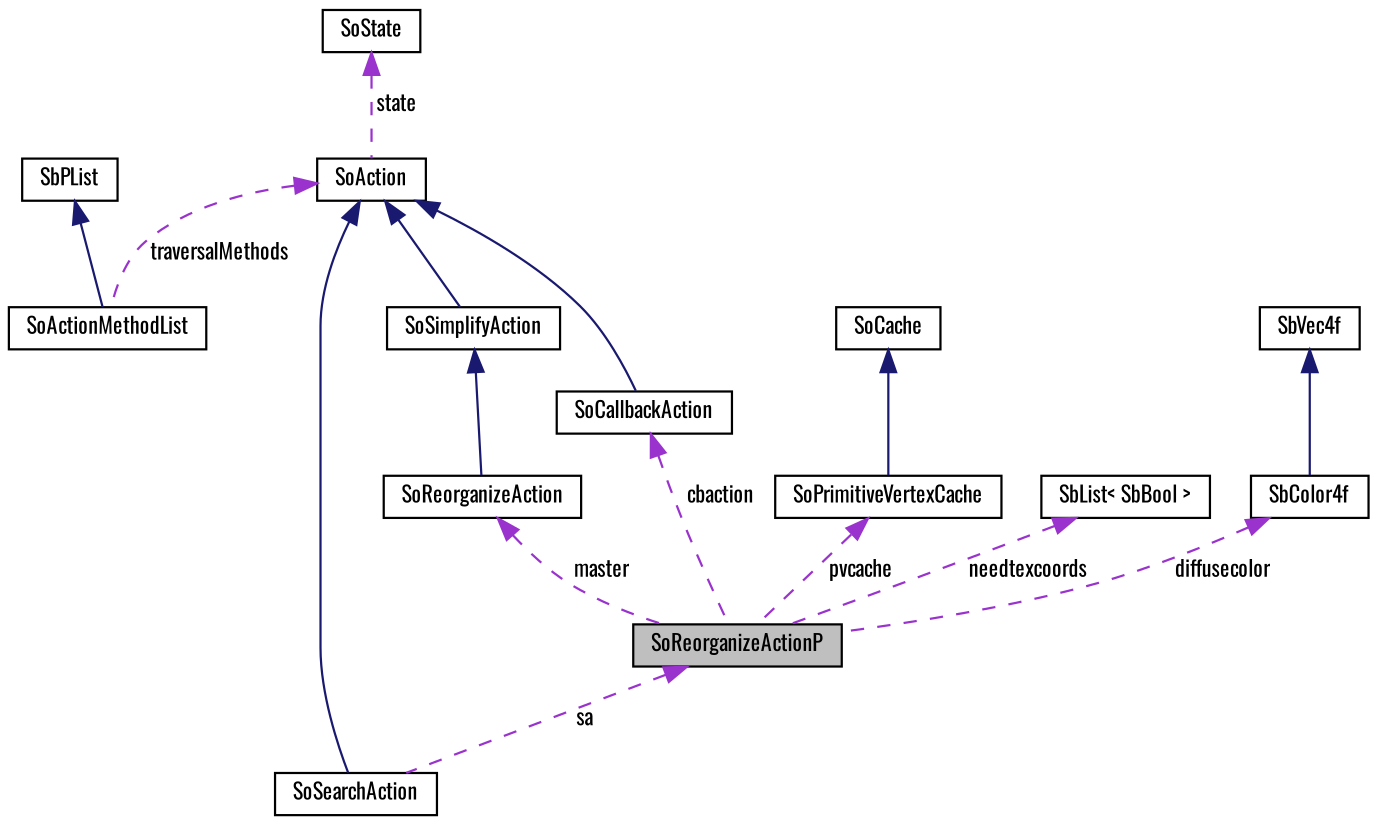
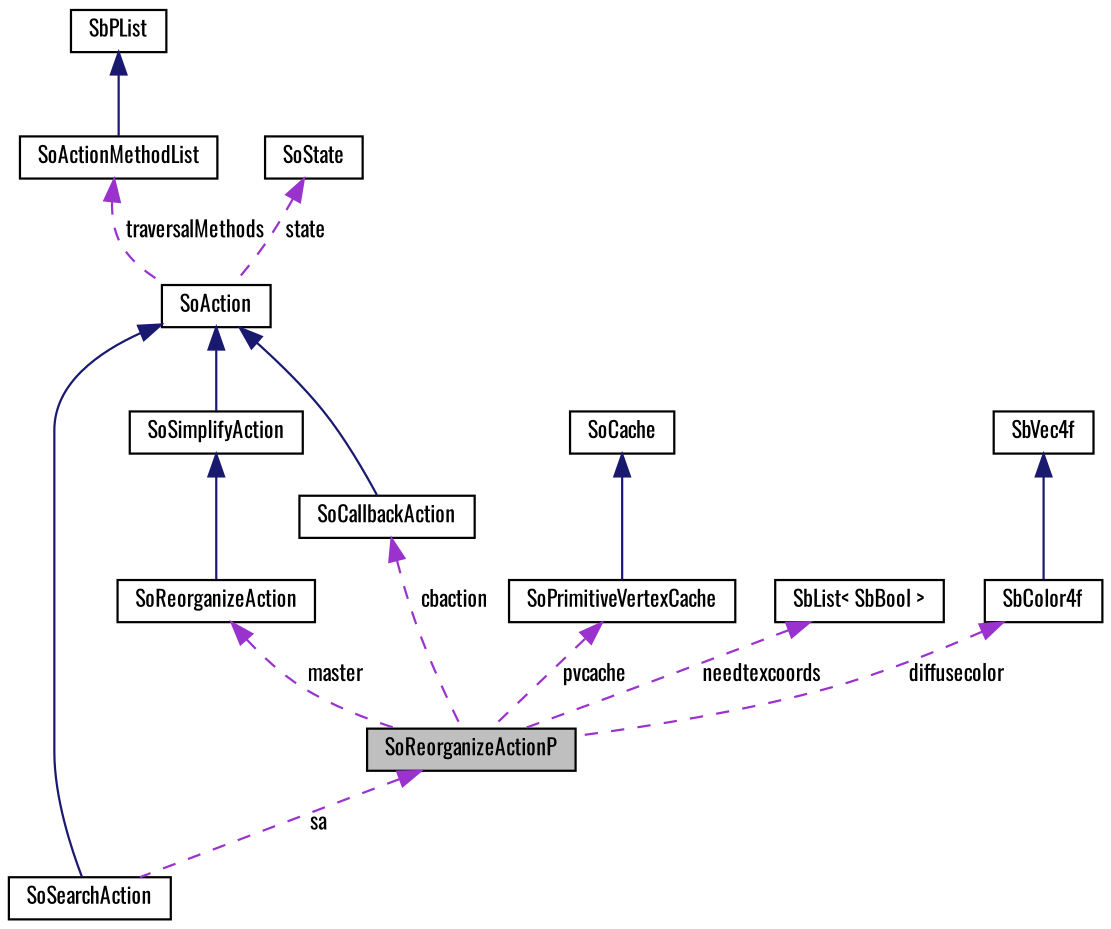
edge "SoActionMethodList" -> "SoAction": reversed
